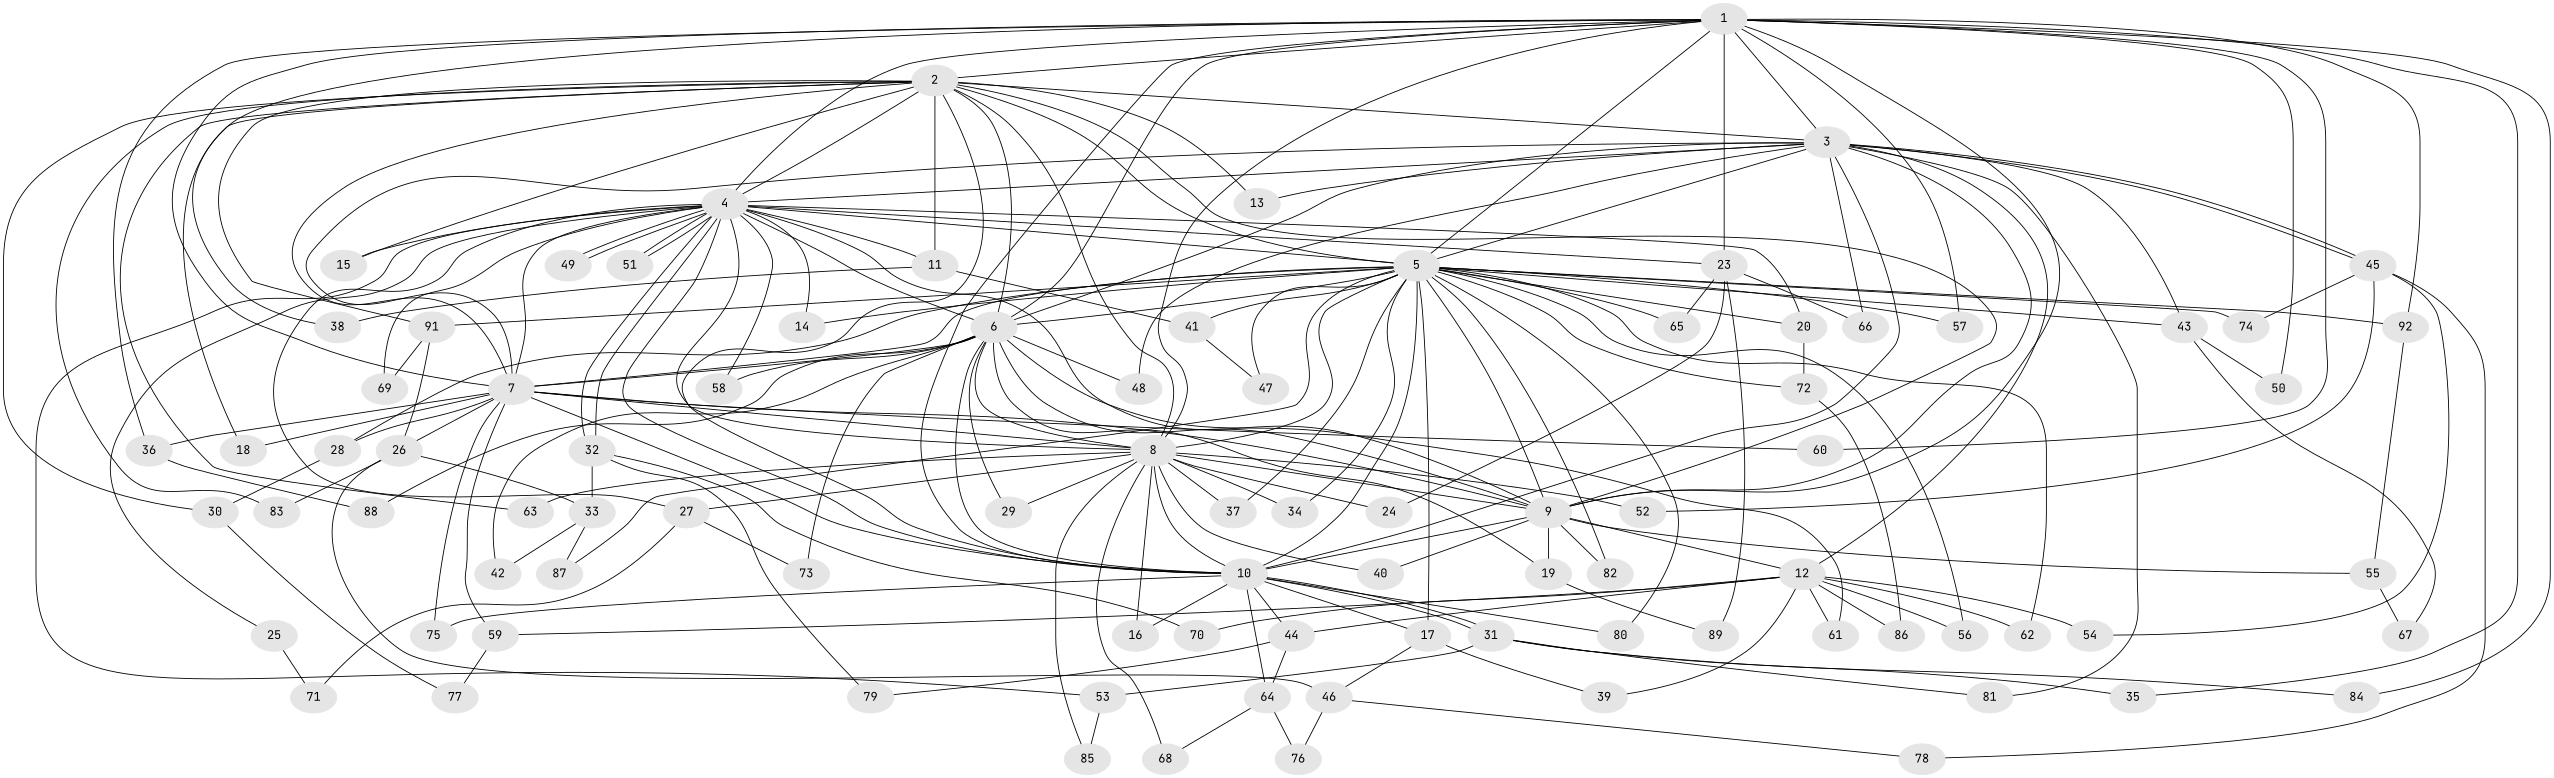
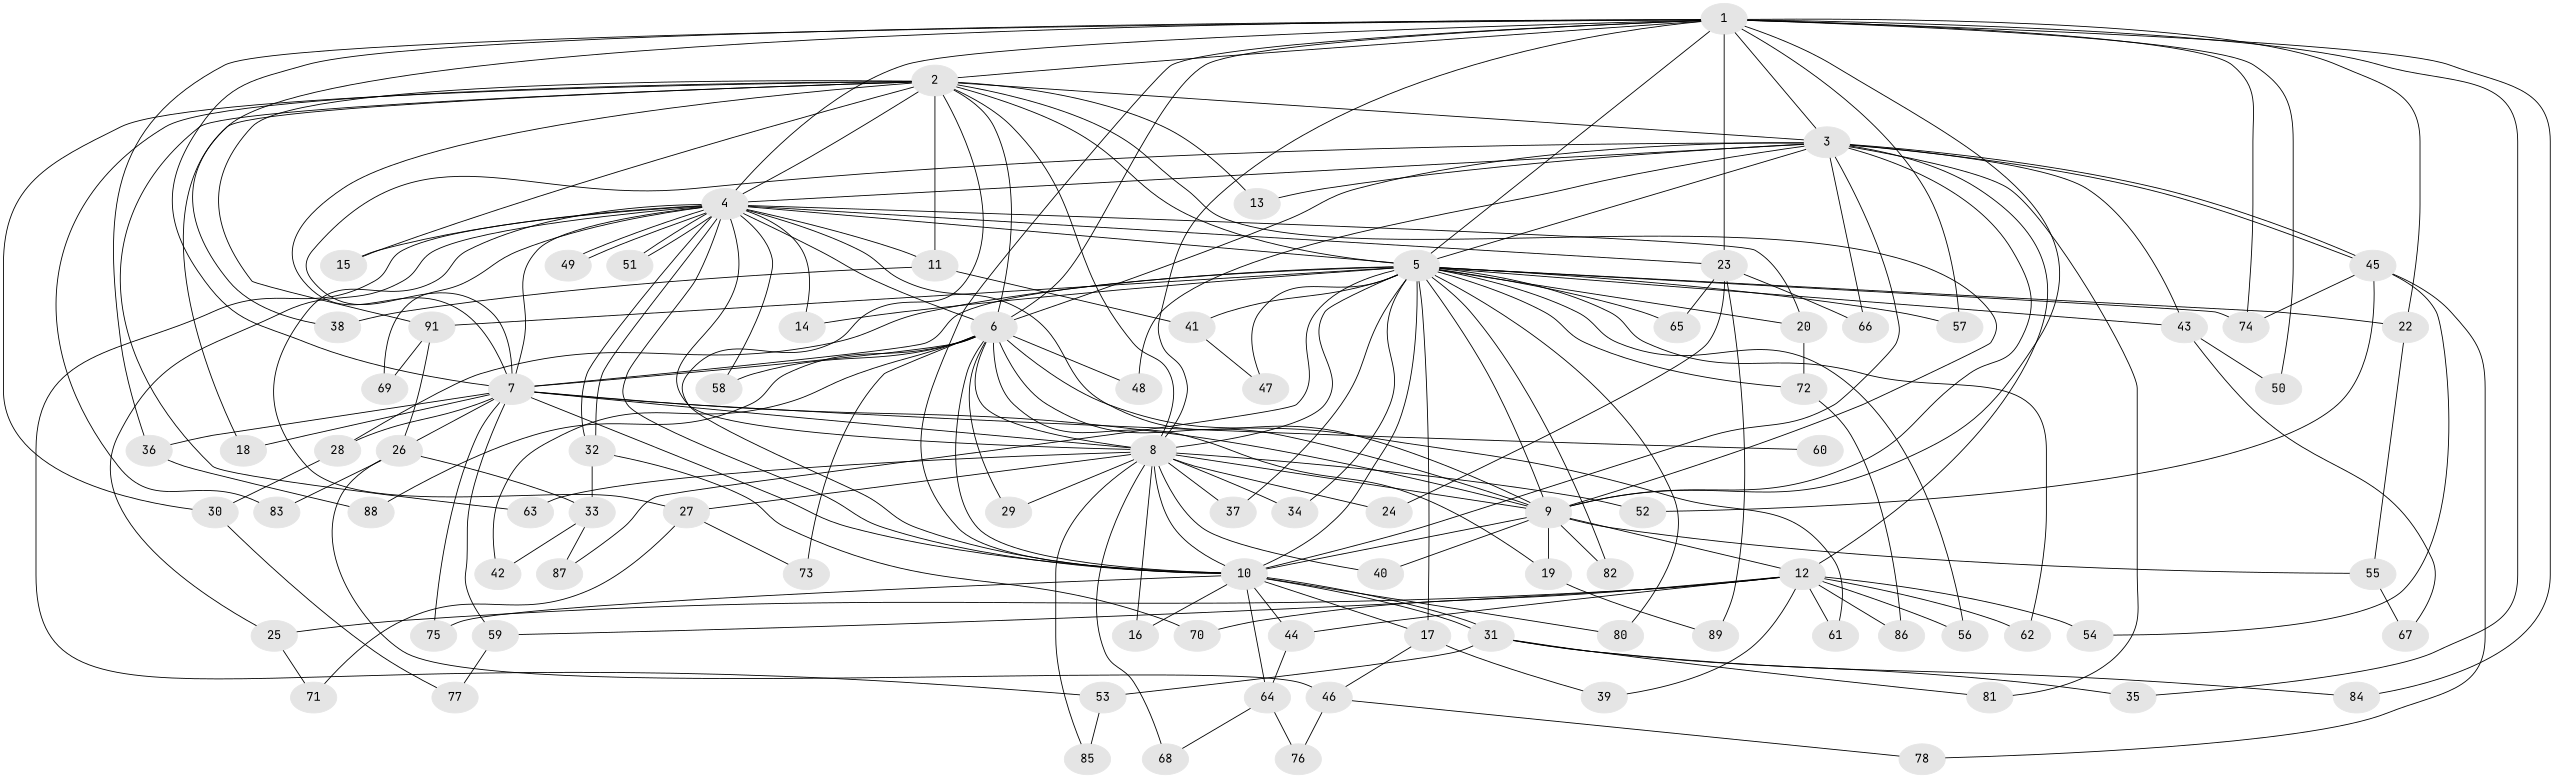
edge "1" -- "60": now "1" -- "74"
edge "5" -- "6": removed
node "92": label "92" -> "22"
edge "12" -- "25": added
node "79": removed
